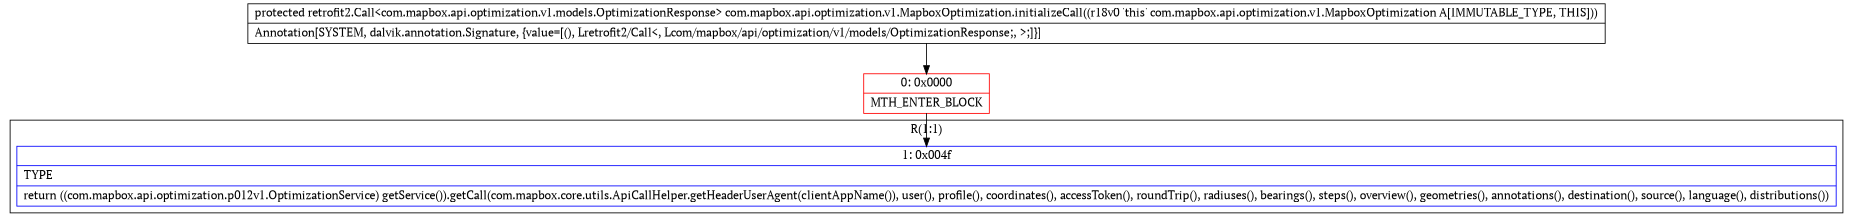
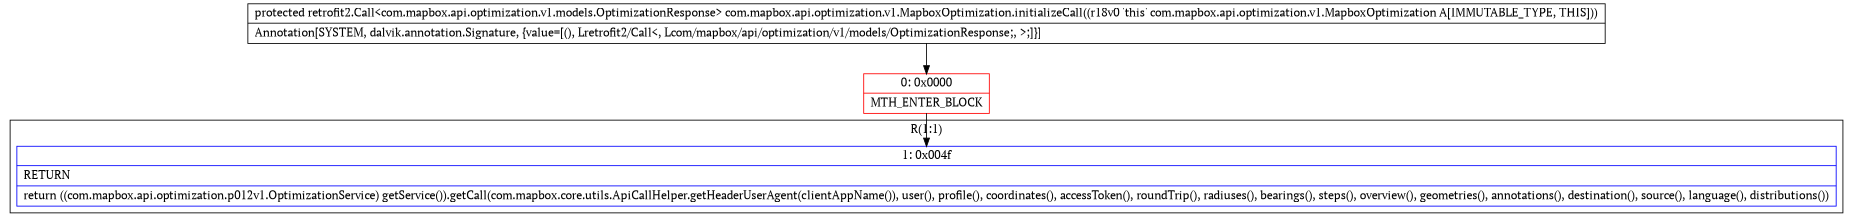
node "1: 0x004f": text "TYPE" -> "RETURN"
